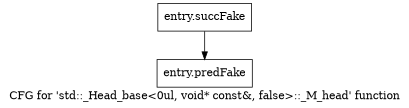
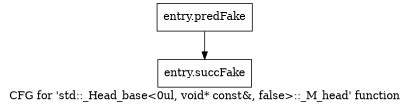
edge "entry.succFake" -> "entry.predFake": reversed
